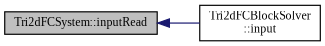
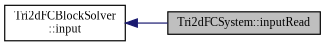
edge "Tri2dFCBlockSolver ::input" -> "Tri2dFCSystem::inputRead": reversed
